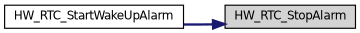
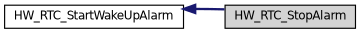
edge "HW_RTC_StartWakeUpAlarm" -> "HW_RTC_StopAlarm": reversed
